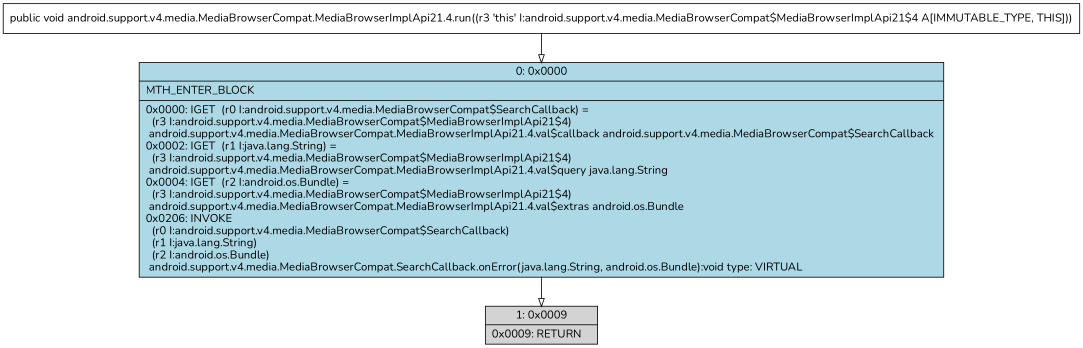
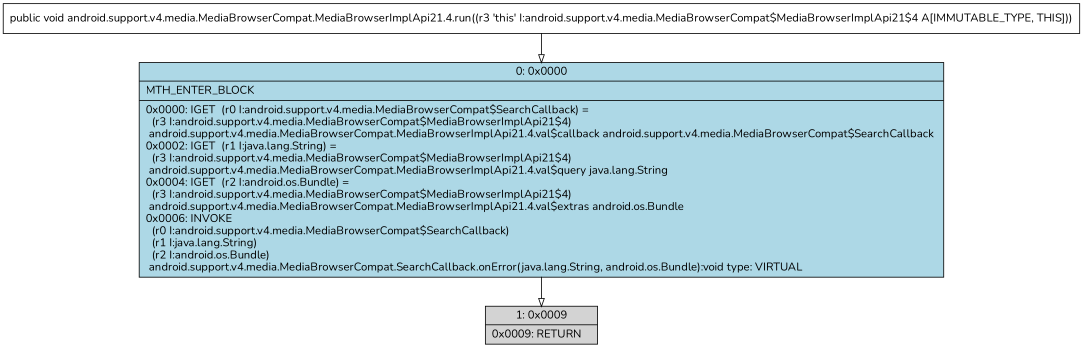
node "0: 0x0000": text "0x0206: INVOKE" -> "0x0006: INVOKE"
